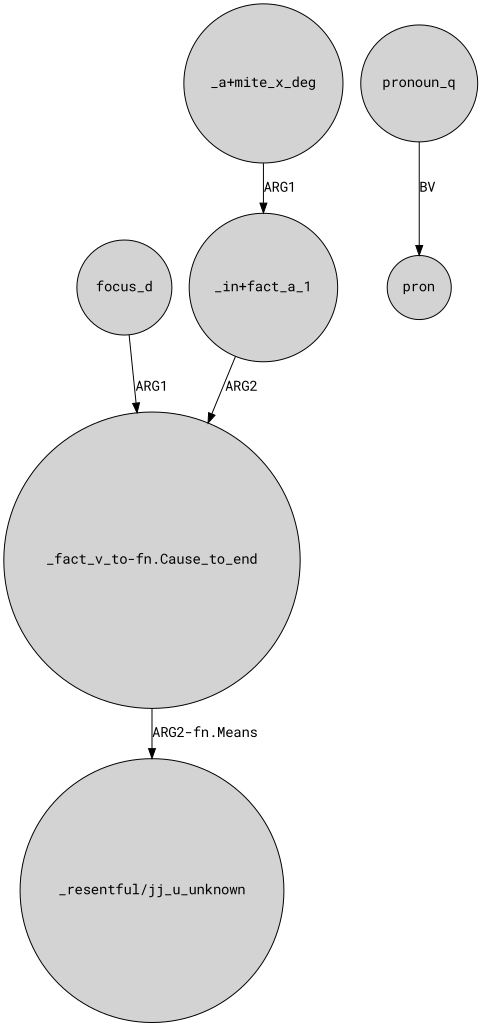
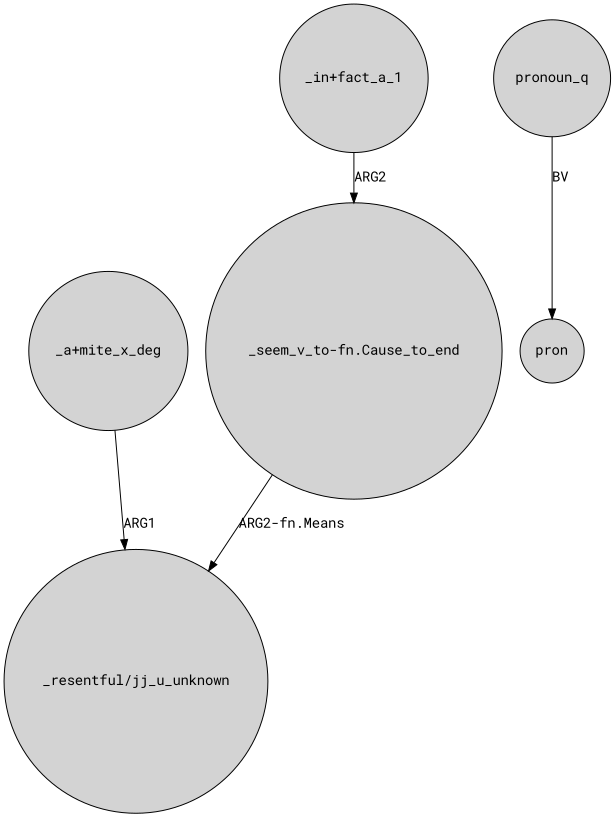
edge "_a+mite_x_deg" -> "_in+fact_a_1": now "_a+mite_x_deg" -> "_resentful/jj_u_unknown"
node "focus_d": removed
node "_fact_v_to-fn.Cause_to_end": label "_fact_v_to-fn.Cause_to_end" -> "_seem_v_to-fn.Cause_to_end"
